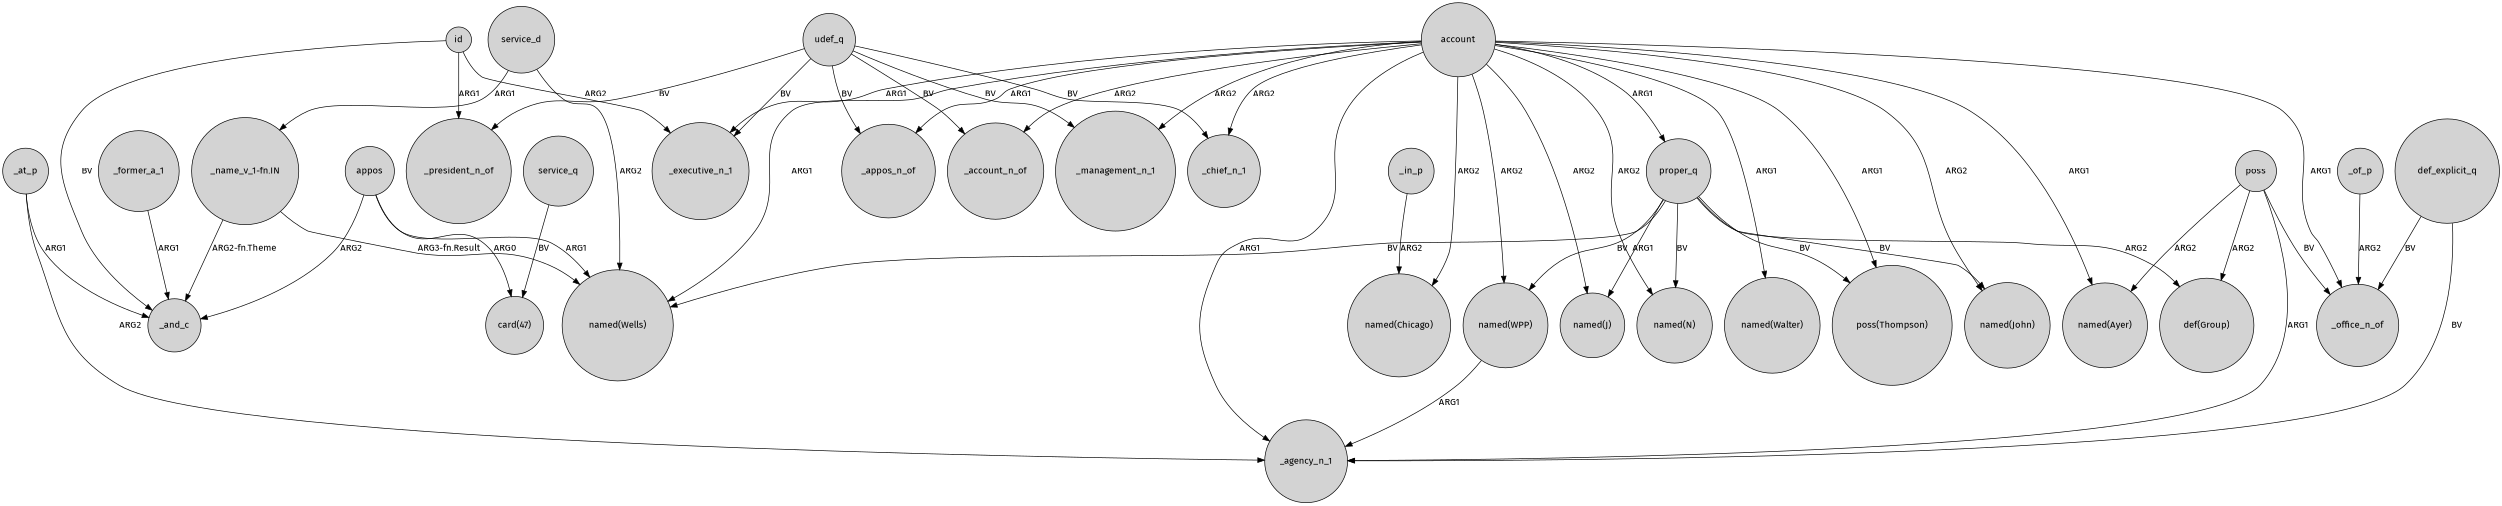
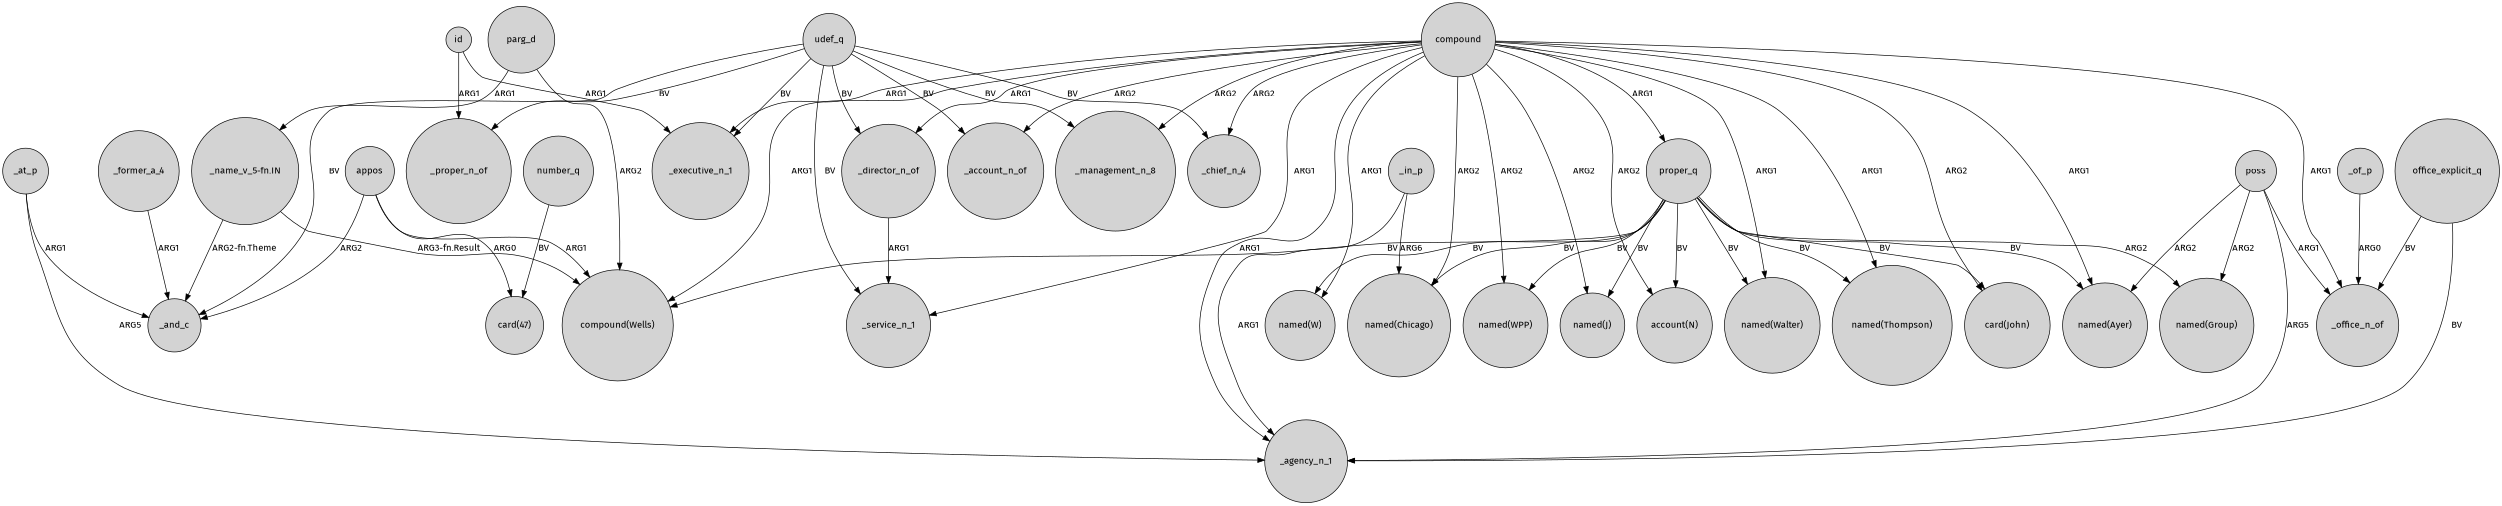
node "service_d": label "service_d" -> "parg_d"
node "account": label "account" -> "compound"
edge "id" -> "_and_c": now "udef_q" -> "_and_c"
edge "id" -> "_executive_n_1": label "ARG2" -> "ARG1"
node "_former_a_1": label "_former_a_1" -> "_former_a_4"
node "_name_v_1-fn.IN": label "_name_v_1-fn.IN" -> "_name_v_5-fn.IN"
node "_president_n_of": label "_president_n_of" -> "_proper_n_of"
node "service_q": label "service_q" -> "number_q"
node "_appos_n_of": label "_appos_n_of" -> "_director_n_of"
node "_management_n_1": label "_management_n_1" -> "_management_n_8"
node "_chief_n_1": label "_chief_n_1" -> "_chief_n_4"
node "def_explicit_q": label "def_explicit_q" -> "office_explicit_q"
edge "proper_q" -> "named(Walter)": added, label "BV"
edge "proper_q" -> "named(Chicago)": added, label "BV"
edge "proper_q" -> "named(Ayer)": added, label "BV"
edge "_in_p" -> "named(Chicago)": label "ARG2" -> "ARG6"
edge "proper_q" -> "named(J)": label "ARG1" -> "BV"
edge "poss" -> "_office_n_of": label "BV" -> "ARG1"
edge "_of_p" -> "_office_n_of": label "ARG2" -> "ARG0"
edge "_at_p" -> "_agency_n_1": label "ARG2" -> "ARG5"
node "named(Wells)": label "named(Wells)" -> "compound(Wells)"
node "_service_n_1": added
node "named(W)": added
node "named(N)": label "named(N)" -> "account(N)"
node "poss(Thompson)": label "poss(Thompson)" -> "named(Thompson)"
node "named(John)": label "named(John)" -> "card(John)"
node "def(Group)": label "def(Group)" -> "named(Group)"
edge "poss" -> "_agency_n_1": label "ARG1" -> "ARG5"
edge "named(WPP)" -> "_agency_n_1": now "_in_p" -> "_agency_n_1"
